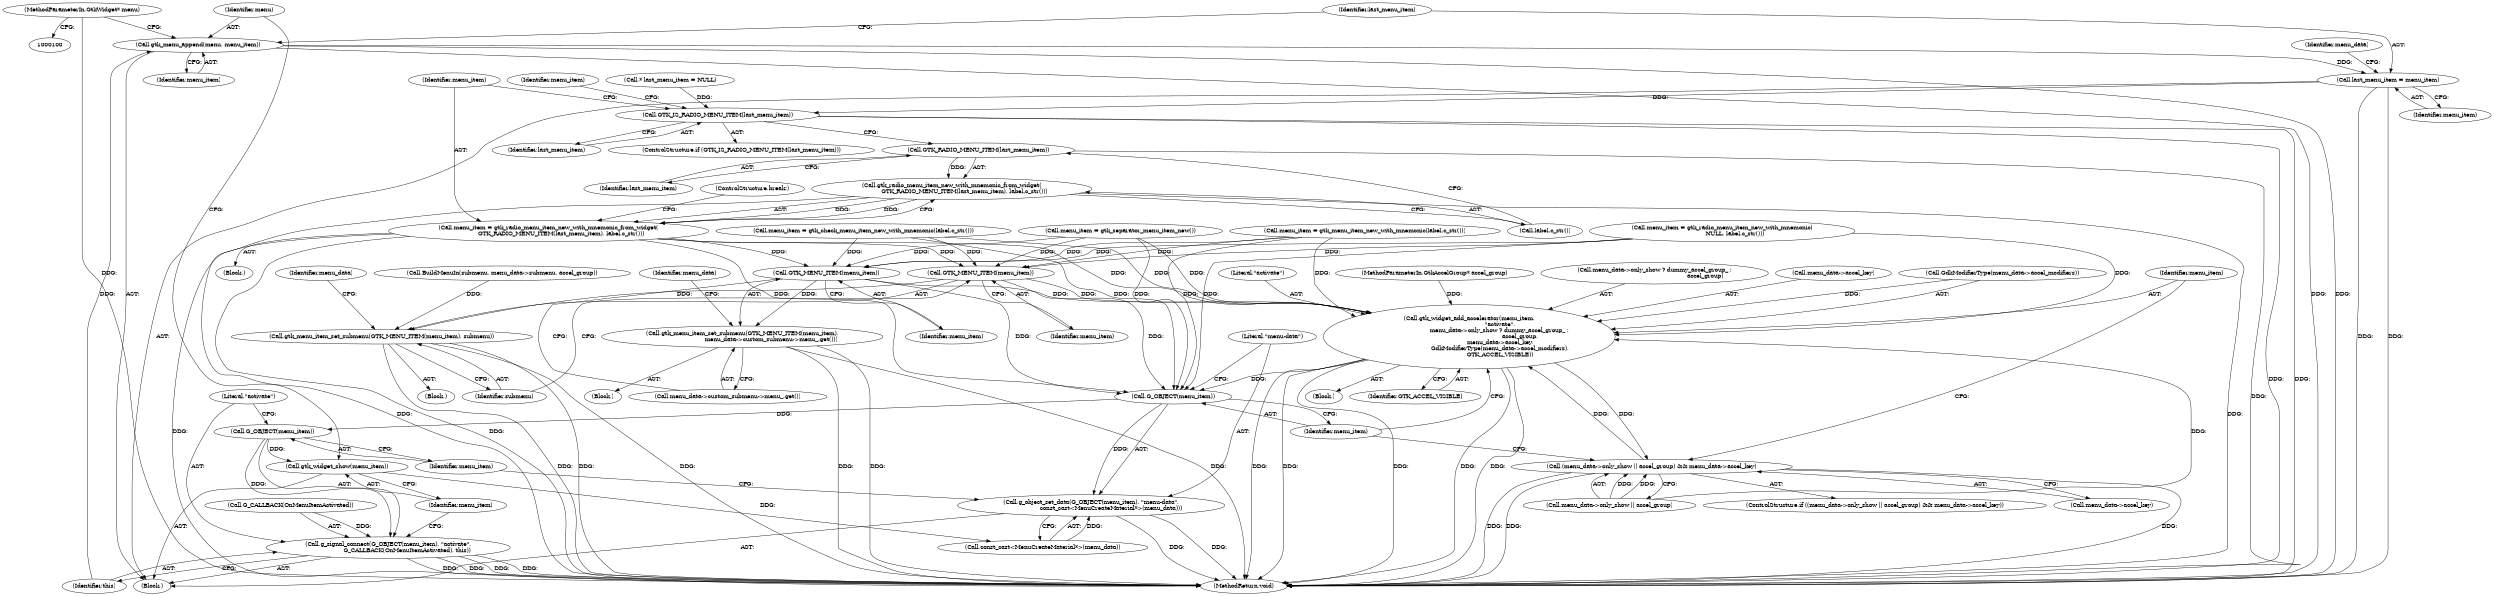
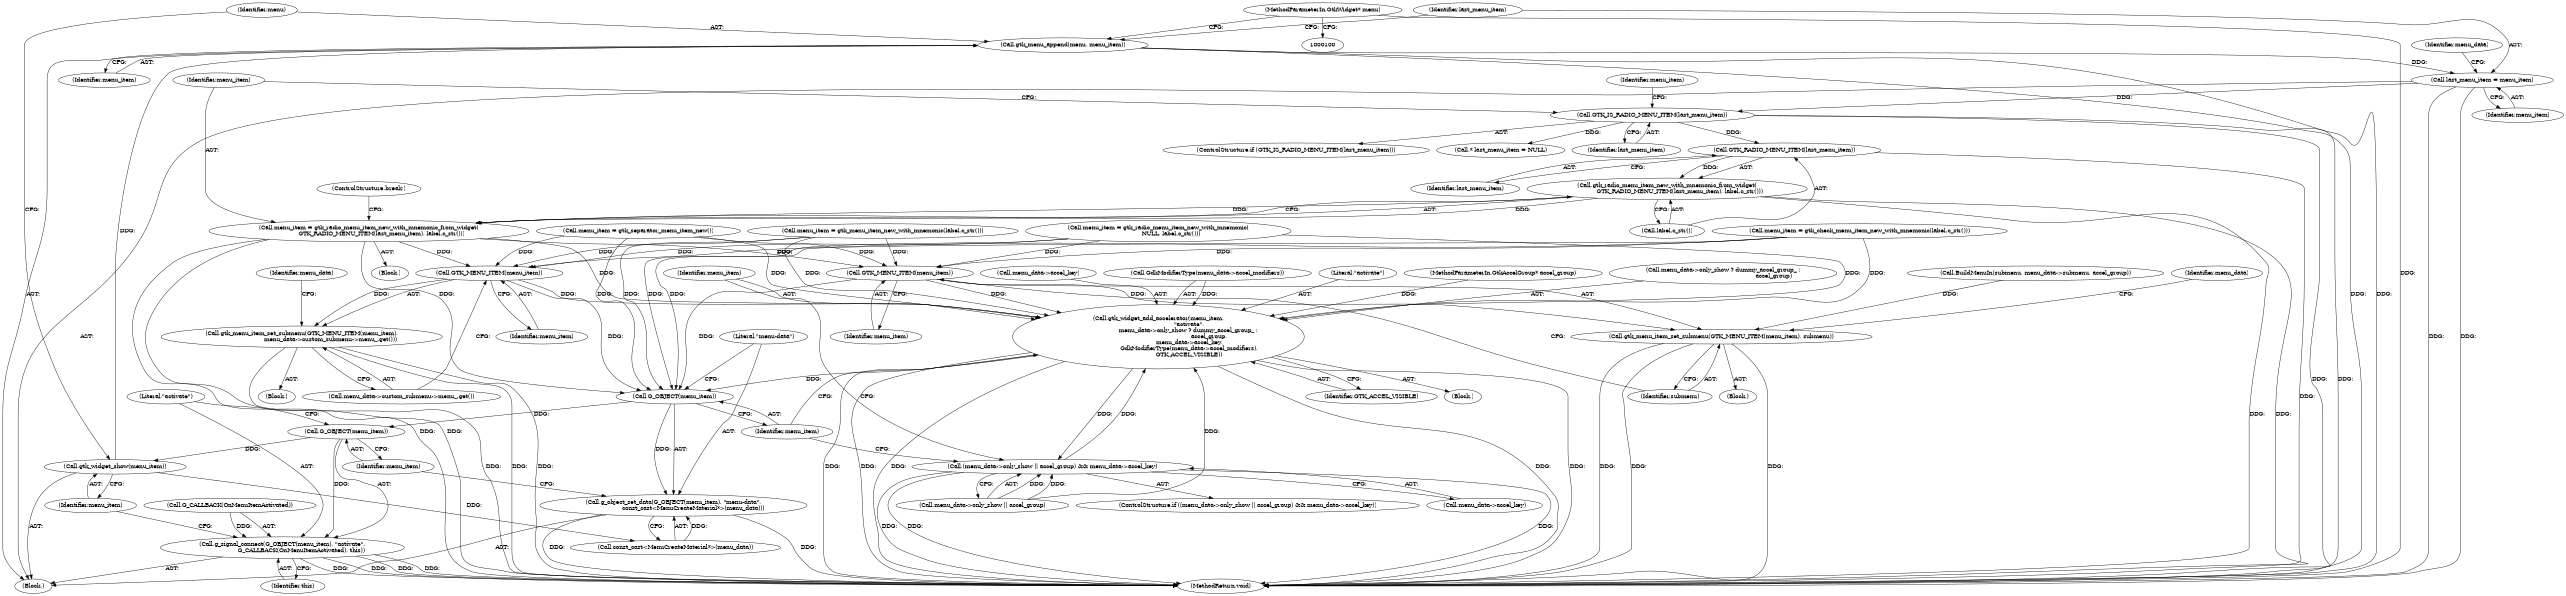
edge "(Call,* last_menu_item = NULL)" -> "(Call,GTK_IS_RADIO_MENU_ITEM(last_menu_item))": reversed
edge "(Call,GTK_IS_RADIO_MENU_ITEM(last_menu_item))" -> "(Call,GTK_RADIO_MENU_ITEM(last_menu_item))": label "CFG: " -> "DDG: "
edge "(Call,label.c_str())" -> "(Call,GTK_RADIO_MENU_ITEM(last_menu_item))": label "CFG: " -> "AST: "
edge "(Identifier,this)" -> "(Call,gtk_menu_append(menu, menu_item))": now "(Call,gtk_widget_show(menu_item))" -> "(Call,gtk_menu_append(menu, menu_item))"
